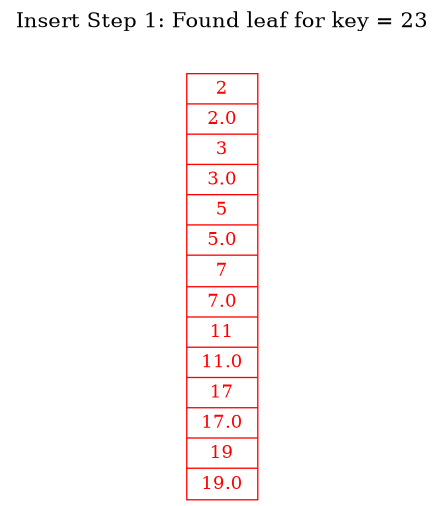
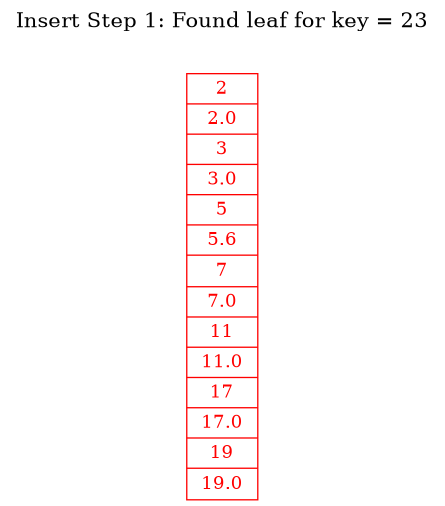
node "2": text "5.0" -> "5.6"
